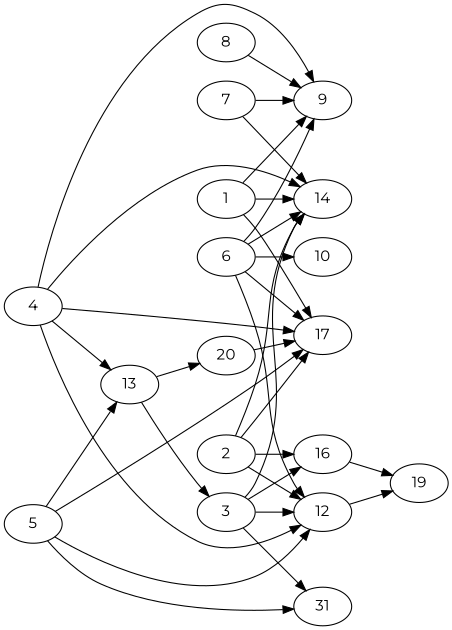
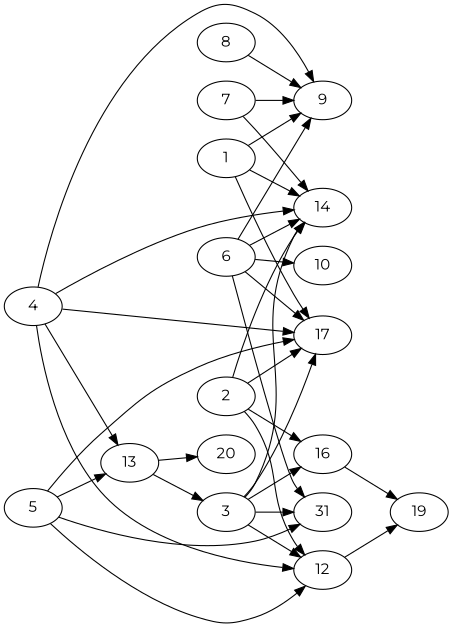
edge "20" -> "17": now "3" -> "17"
edge "6" -> "12": now "6" -> "31"
